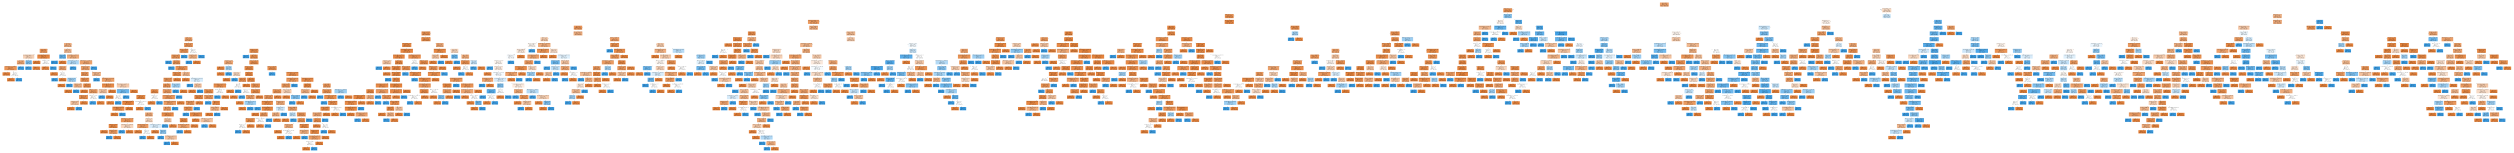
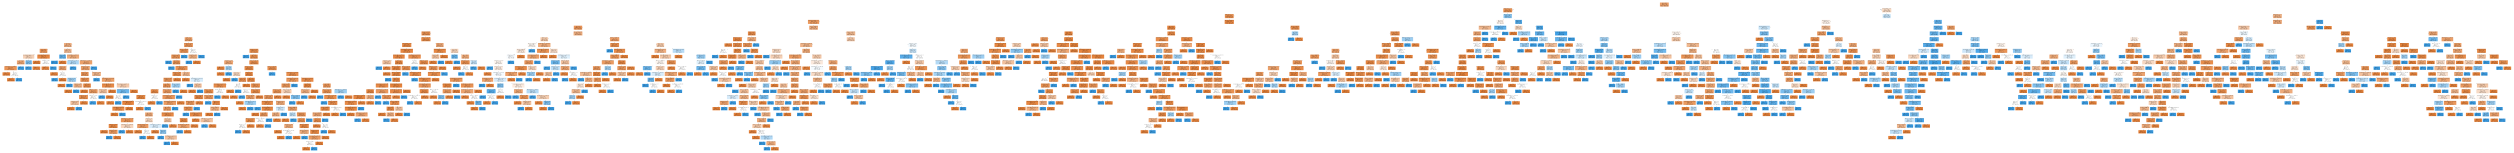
node "gini = 0.0 samples = 80 value = [80, 0] class = NotExited": fillcolor #e58139 -> #f4c9aa
